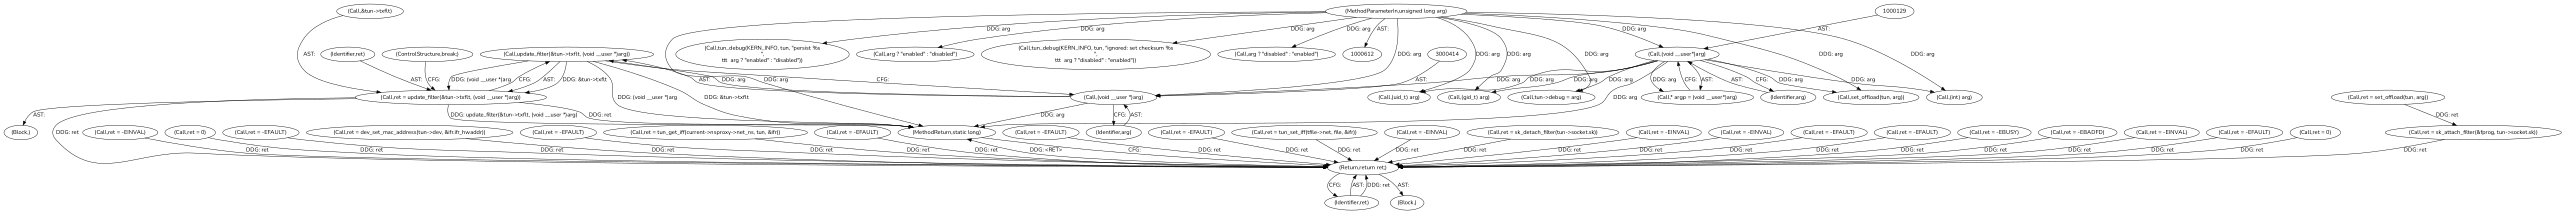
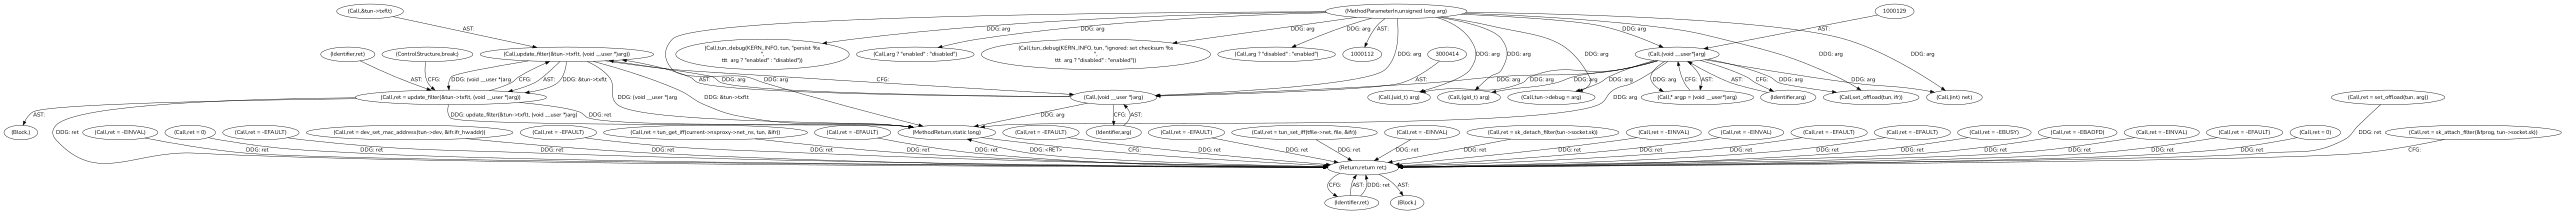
node "1000612": label "1000612" -> "1000112"
edge "(Call,&tun->txflt)" -> "(Call,ret = update_filter(&tun->txflt, (void __user *)arg))": now "(Call,&tun->txflt)" -> "(Call,update_filter(&tun->txflt, (void __user *)arg))"
node "(Call,set_offload(tun, arg))": label "(Call,set_offload(tun, arg))" -> "(Call,set_offload(tun, ifr))"
node "(Call,(int) arg)": label "(Call,(int) arg)" -> "(Call,(int) net)"
edge "(Call,ret = set_offload(tun, arg))" -> "(Call,ret = sk_attach_filter(&fprog, tun->socket.sk))": now "(Call,ret = set_offload(tun, arg))" -> "(Return,return ret;)"
edge "(Call,ret = sk_attach_filter(&fprog, tun->socket.sk))" -> "(Return,return ret;)": label "DDG: ret" -> "CFG: "
